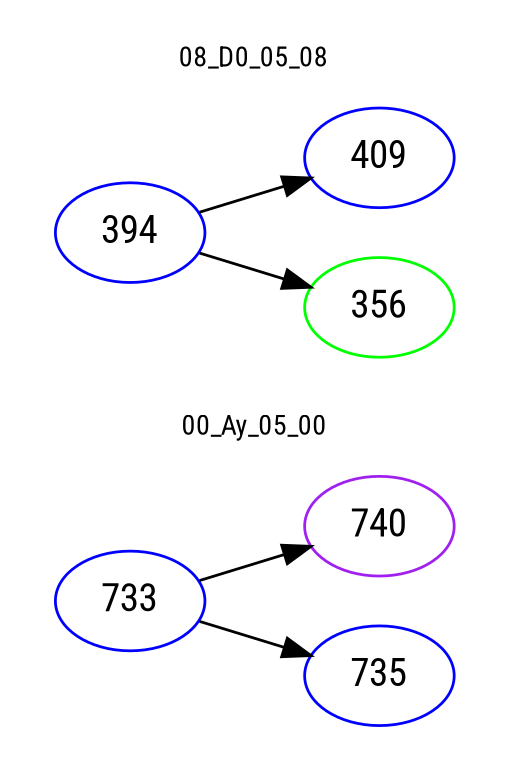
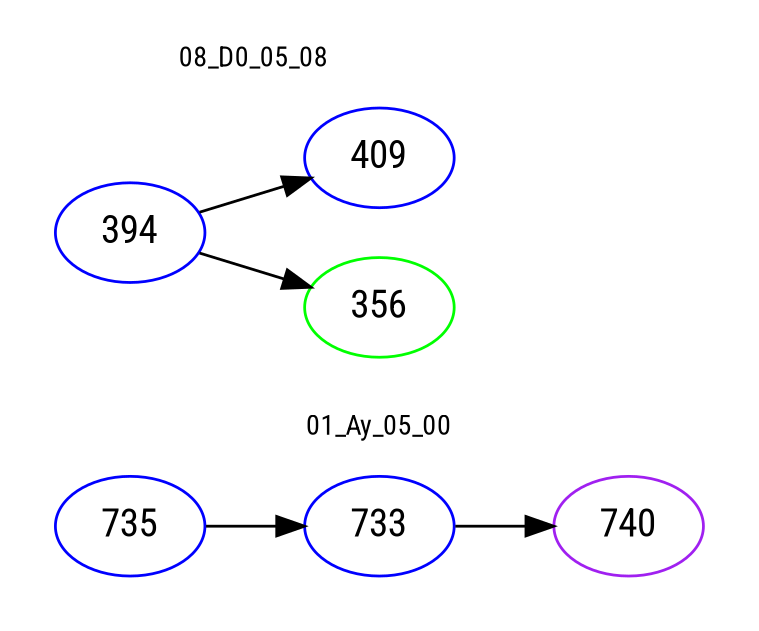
cluster "00_Ay_05_00": label "00_Ay_05_00" -> "01_Ay_05_00"
edge "733" -> "735": reversed
